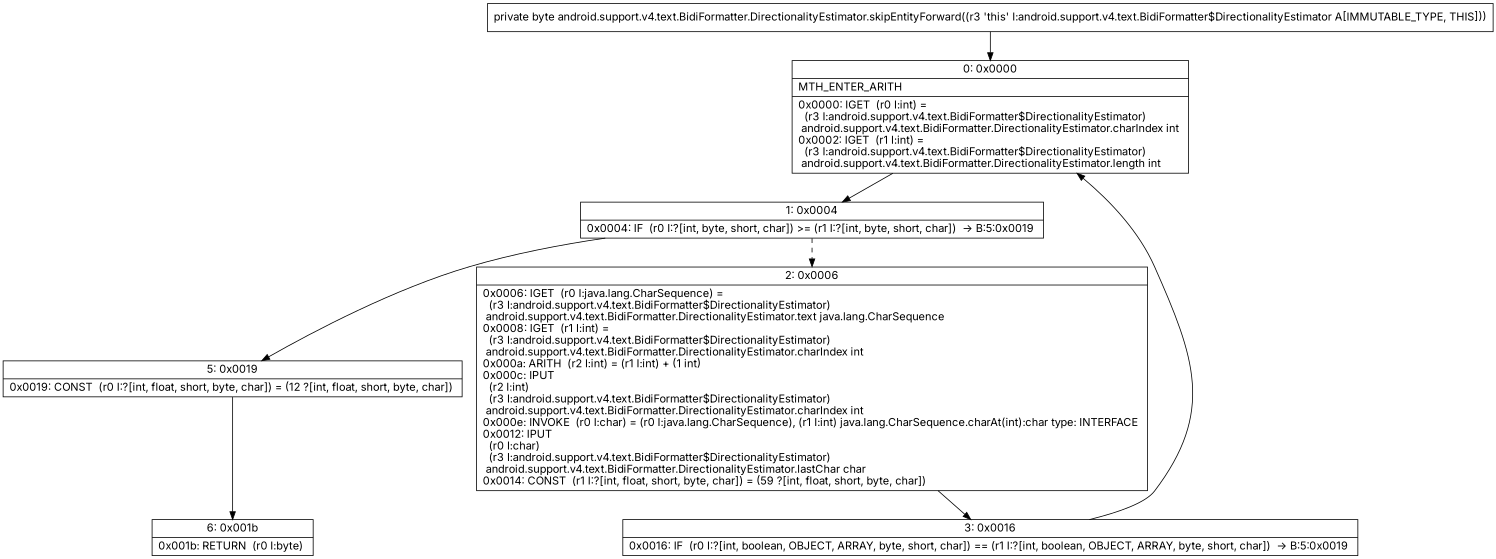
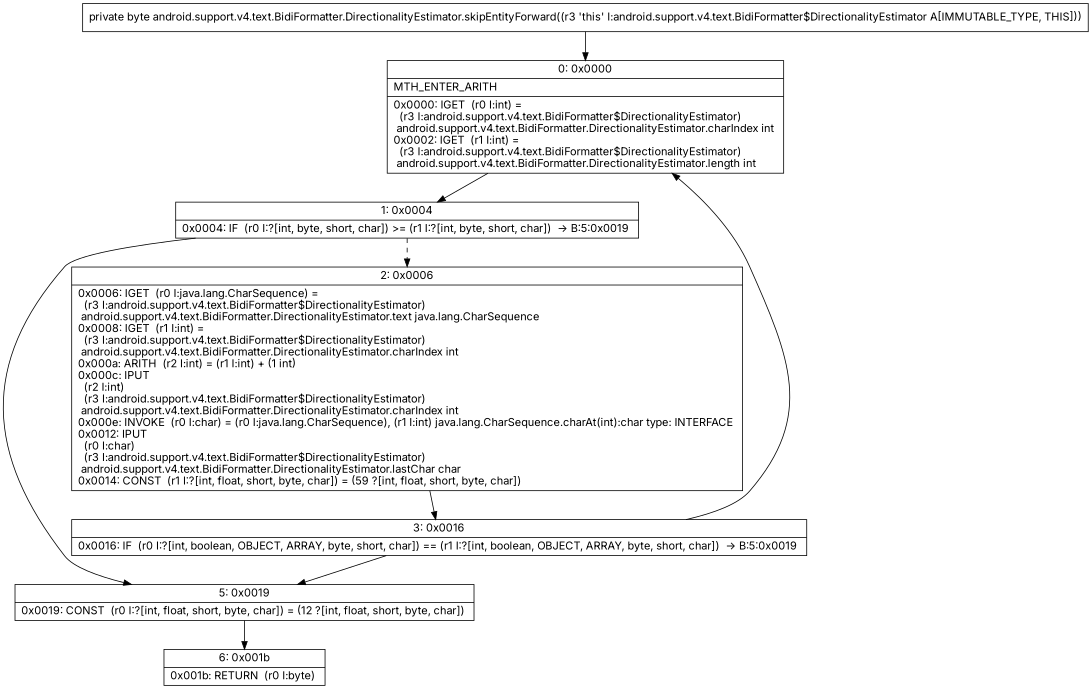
edge "3: 0x0016" -> "5: 0x0019": added
